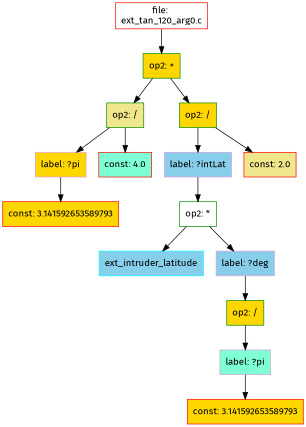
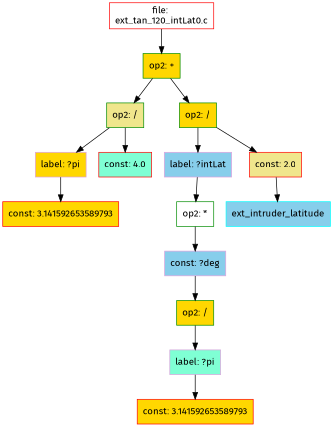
node "file: ext_tan_120_arg0.c": label "file: ext_tan_120_arg0.c" -> "file: ext_tan_120_intLat0.c"
edge "op2: *" -> "ext_intruder_latitude": now "const: 2.0" -> "ext_intruder_latitude"
node "label: ?deg": label "label: ?deg" -> "const: ?deg"
